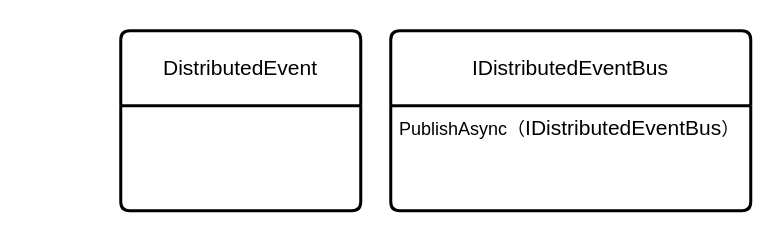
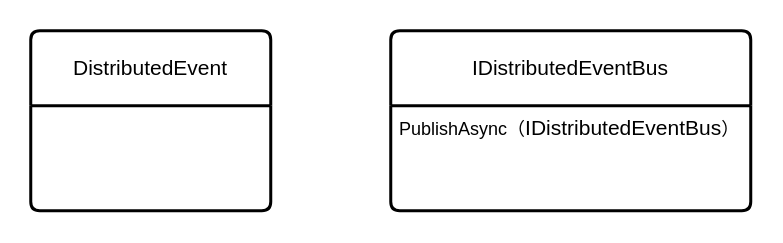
node "DistributedEvent": moved (241, 121) -> (151, 121)
